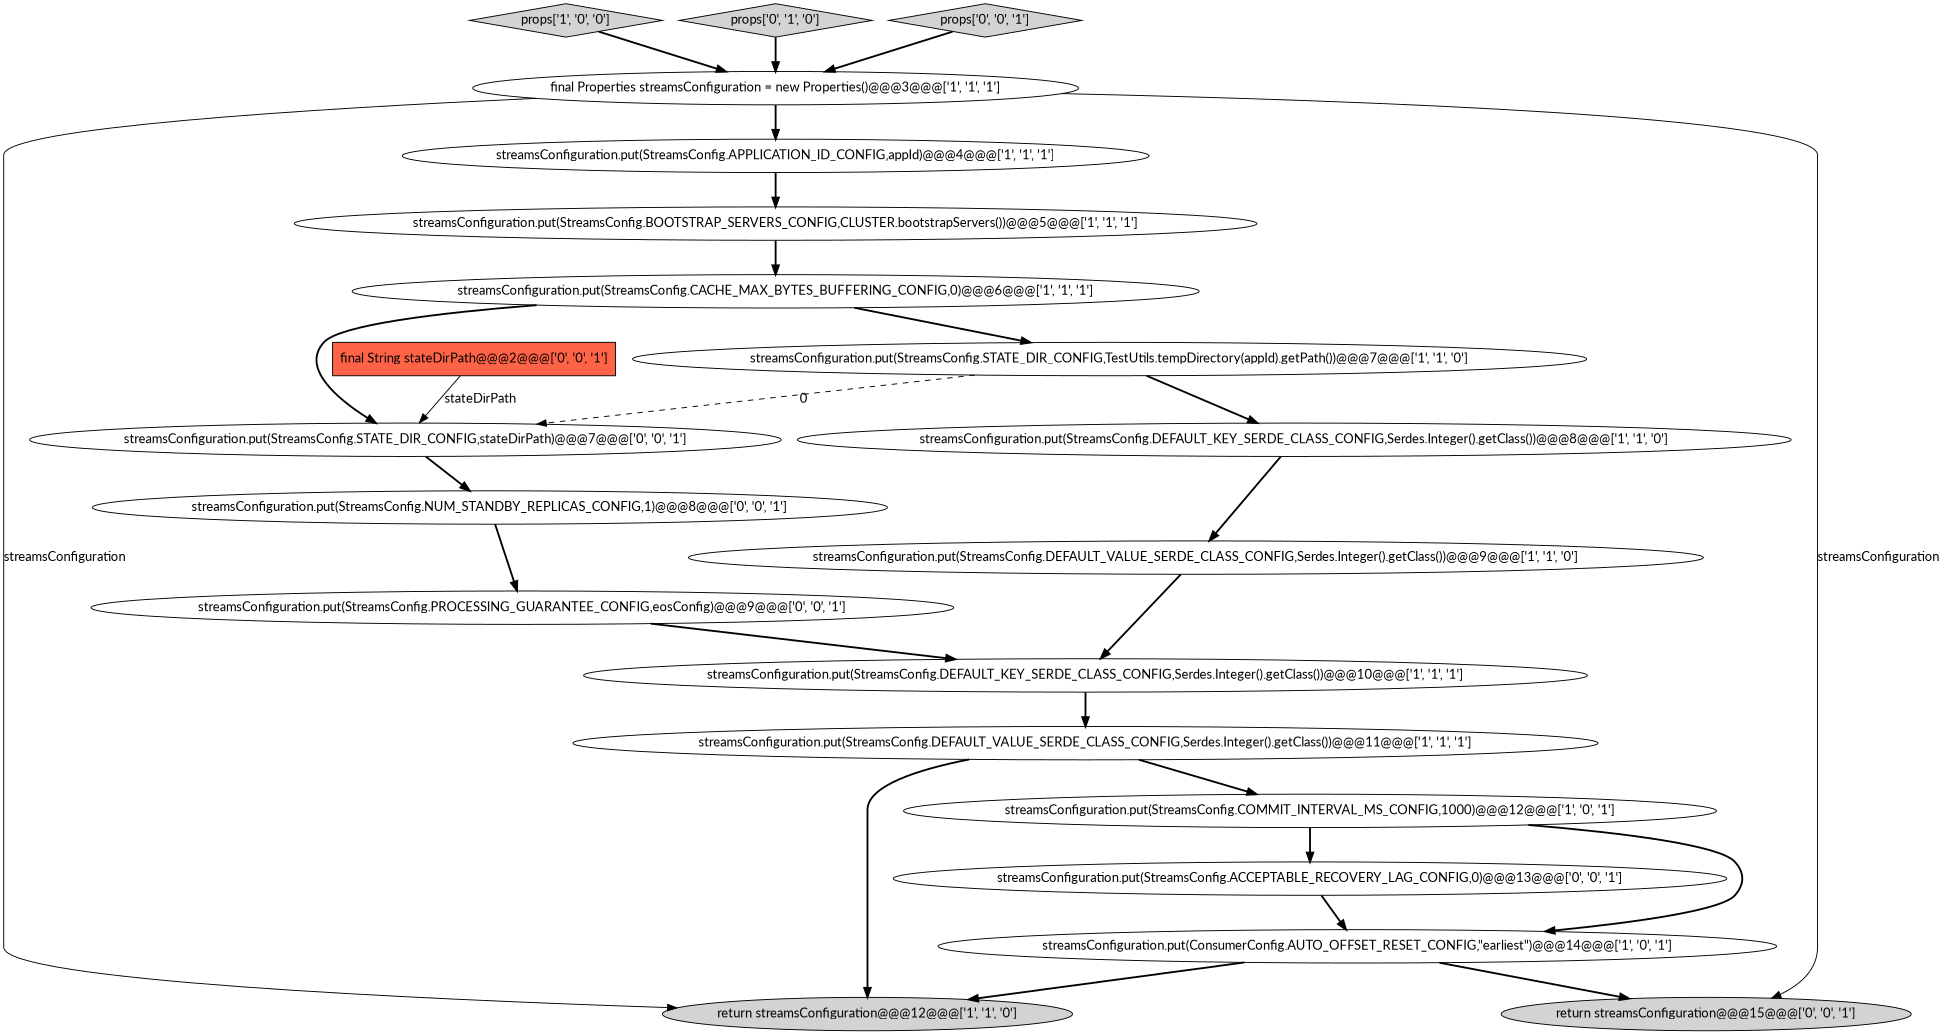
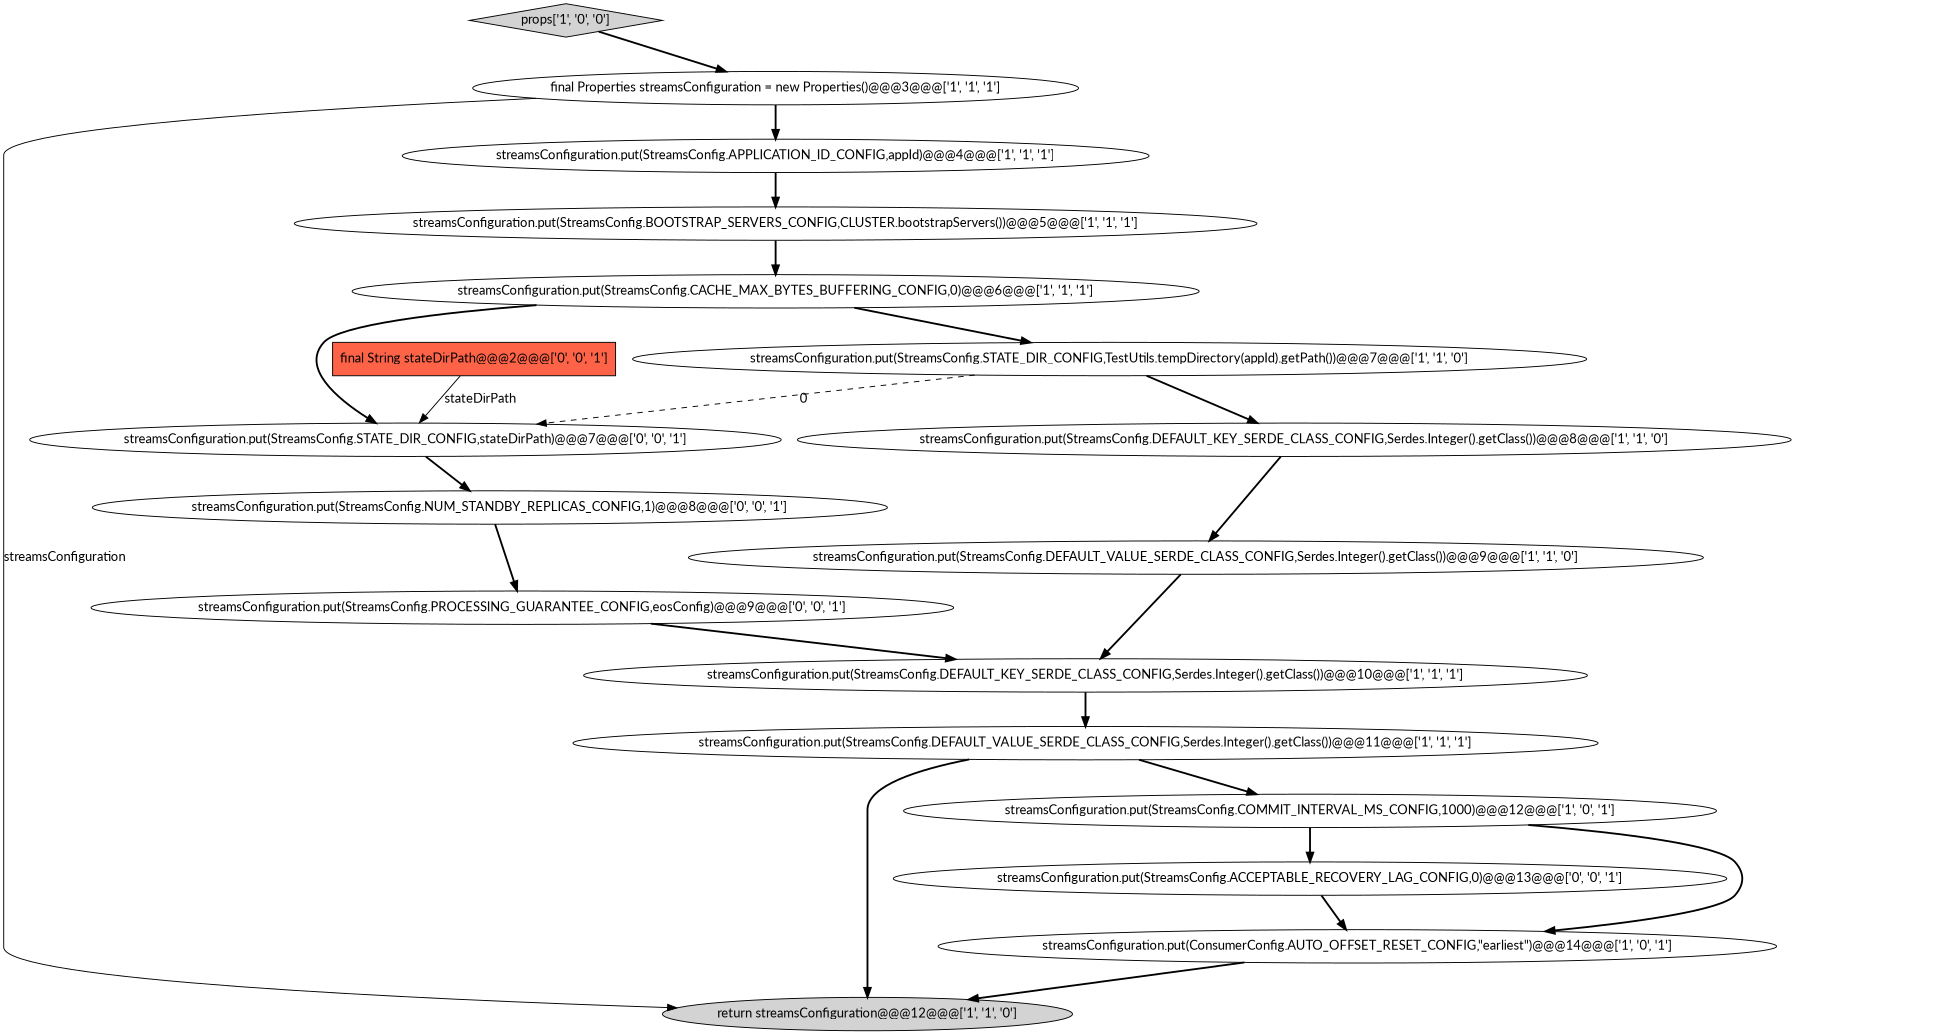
node "props['0', '1', '0']": removed
node "props['0', '0', '1']": removed
node "return streamsConfiguration@@@15@@@['0', '0', '1']": removed
